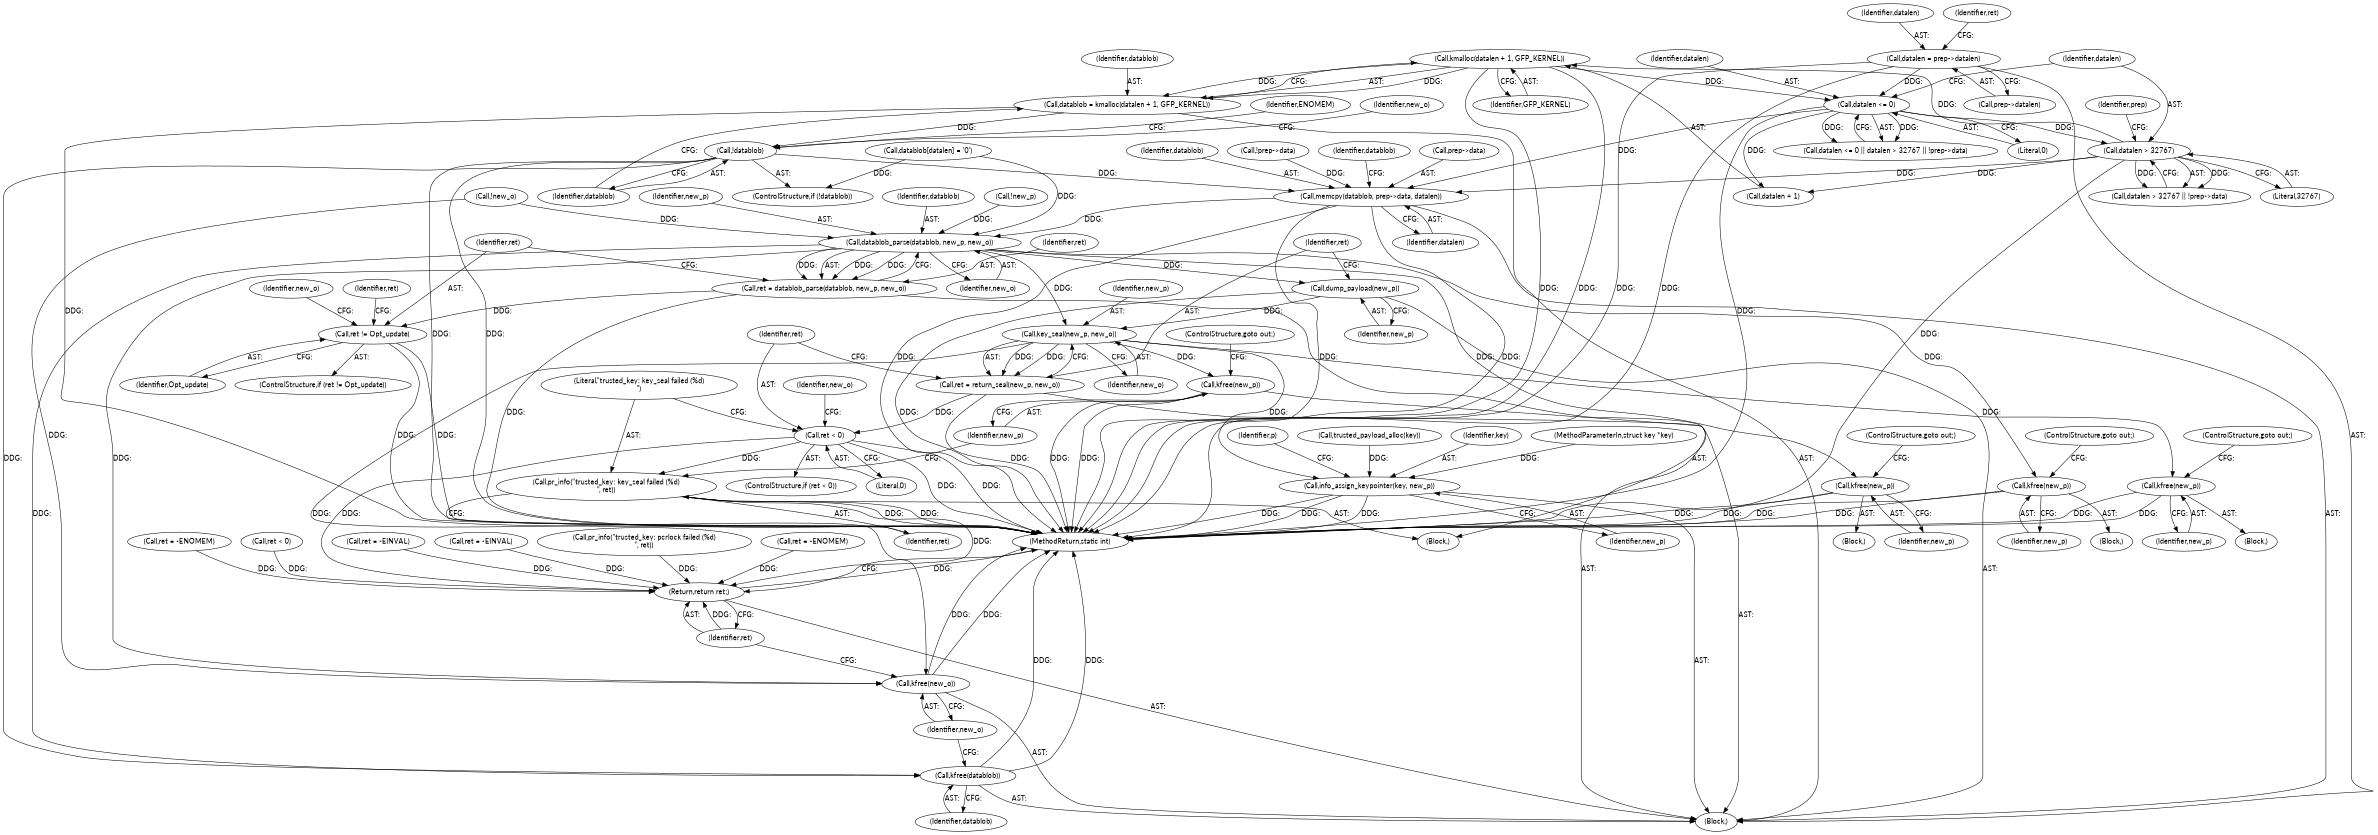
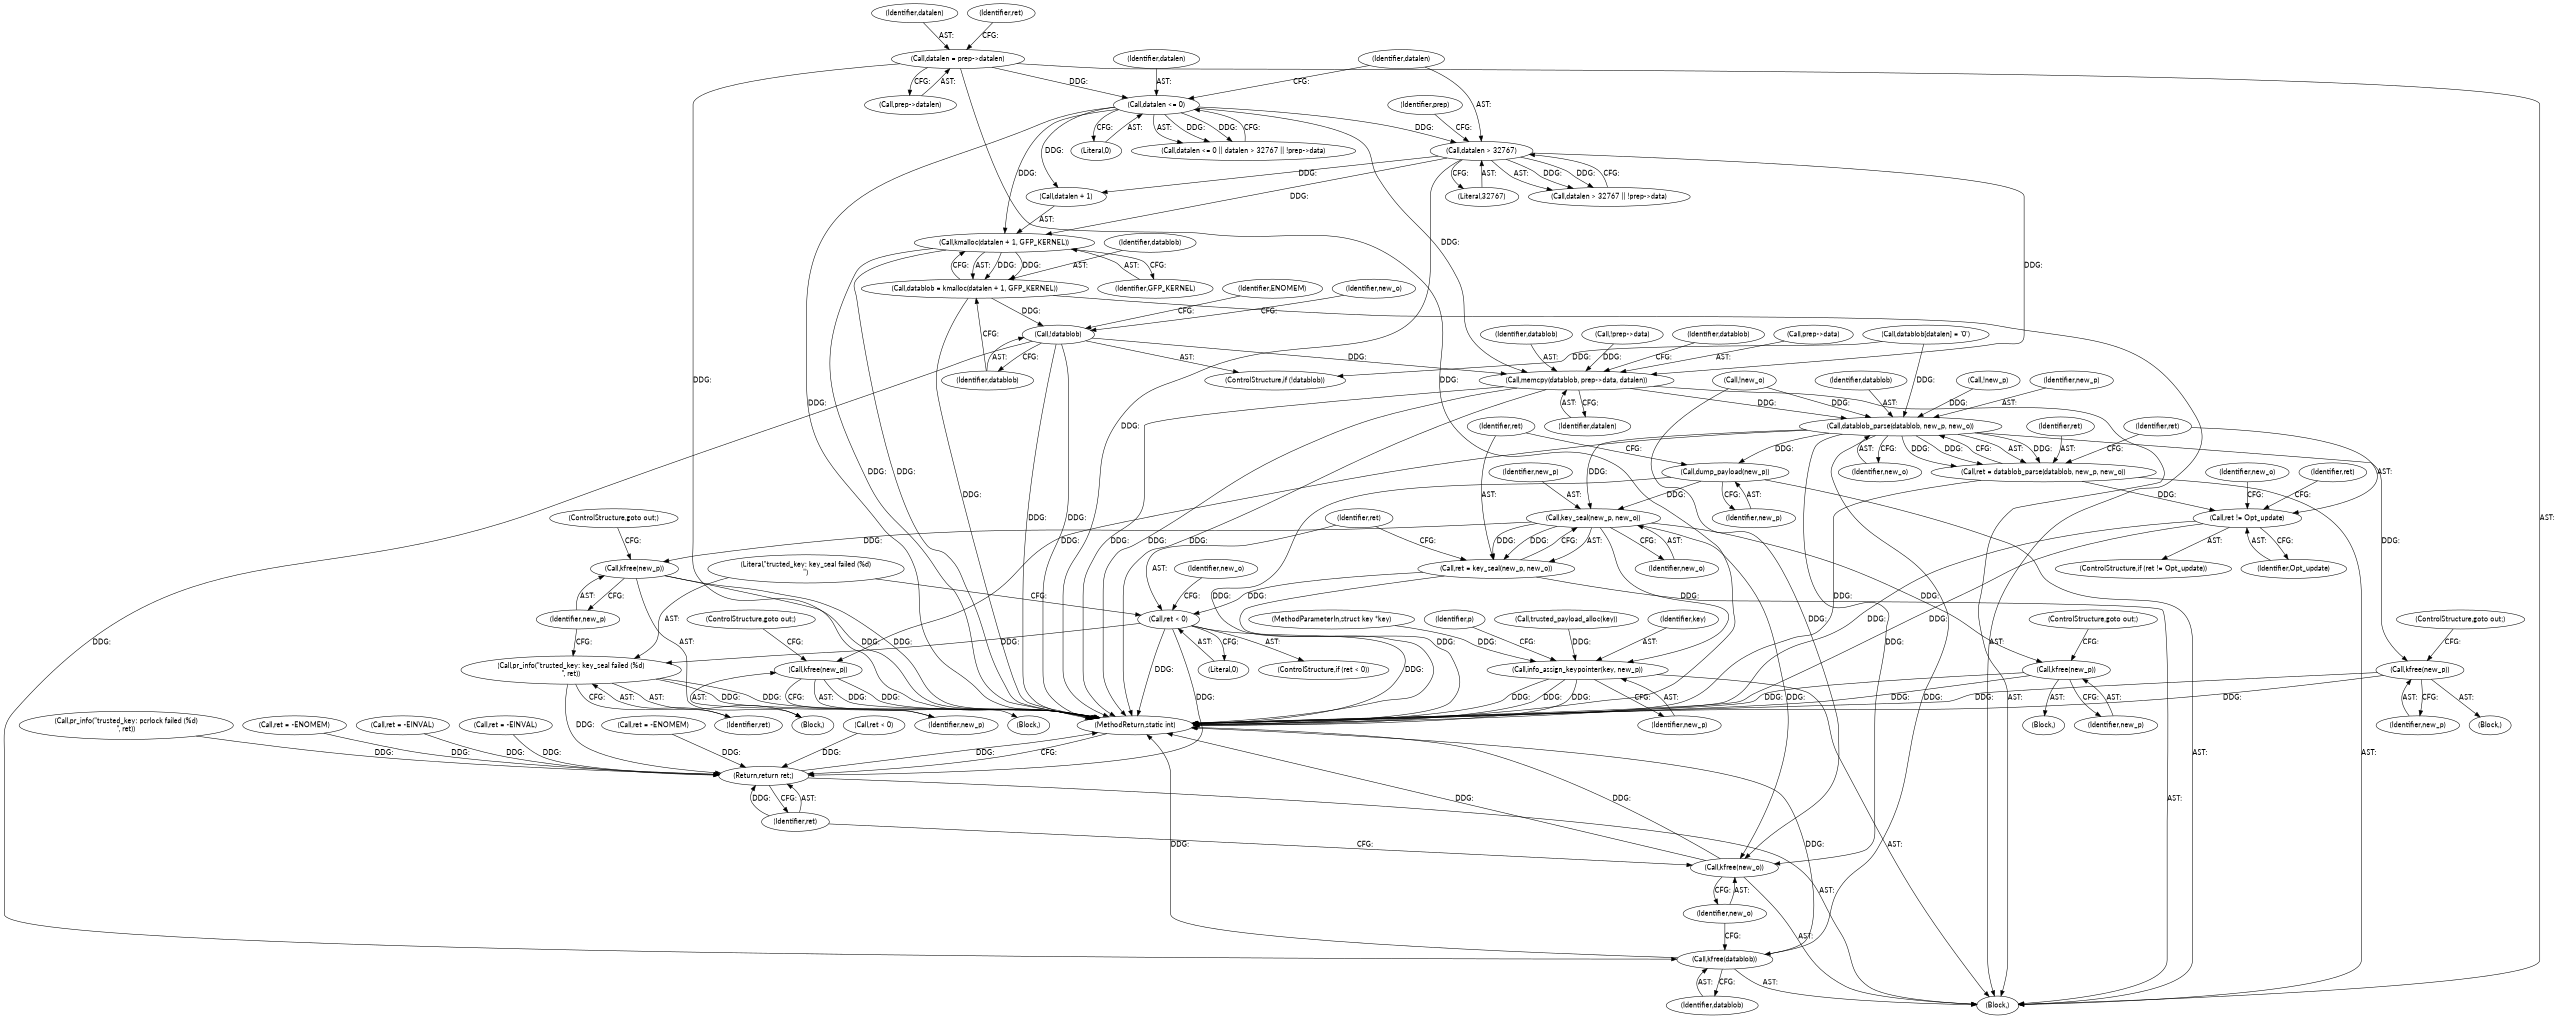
edge "(Call,kmalloc(datalen + 1, GFP_KERNEL))" -> "(Call,datalen <= 0)": reversed
node "(Call,ret = return_seal(new_p, new_o))": label "(Call,ret = return_seal(new_p, new_o))" -> "(Call,ret = key_seal(new_p, new_o))"
